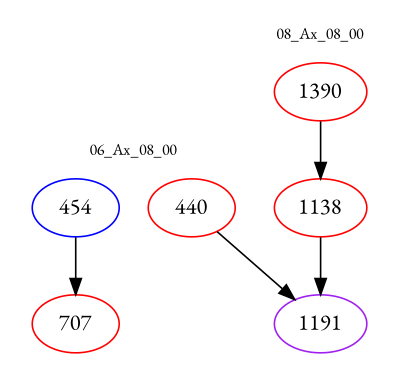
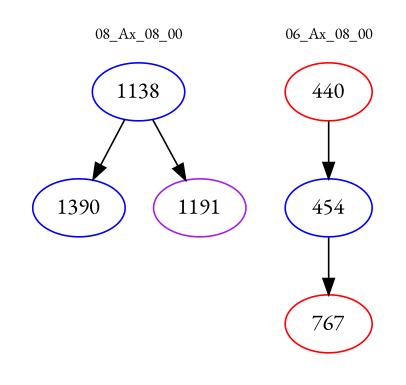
node "1390": color red -> blue
edge "1390" -> "1138": reversed
node "1138": color red -> blue
edge "440" -> "1191": now "440" -> "454"
node "707": label "707" -> "767"
